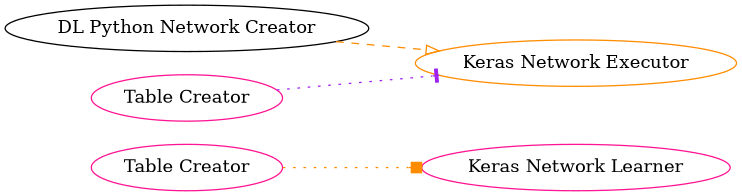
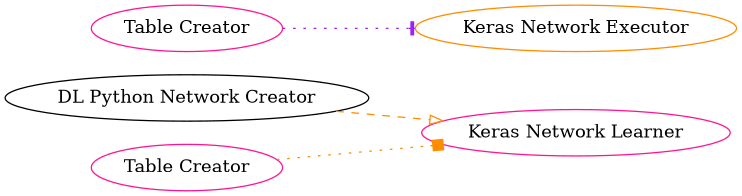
edge "DL Python Network Creator" -> "Keras Network Executor": now "DL Python Network Creator" -> "Keras Network Learner"
